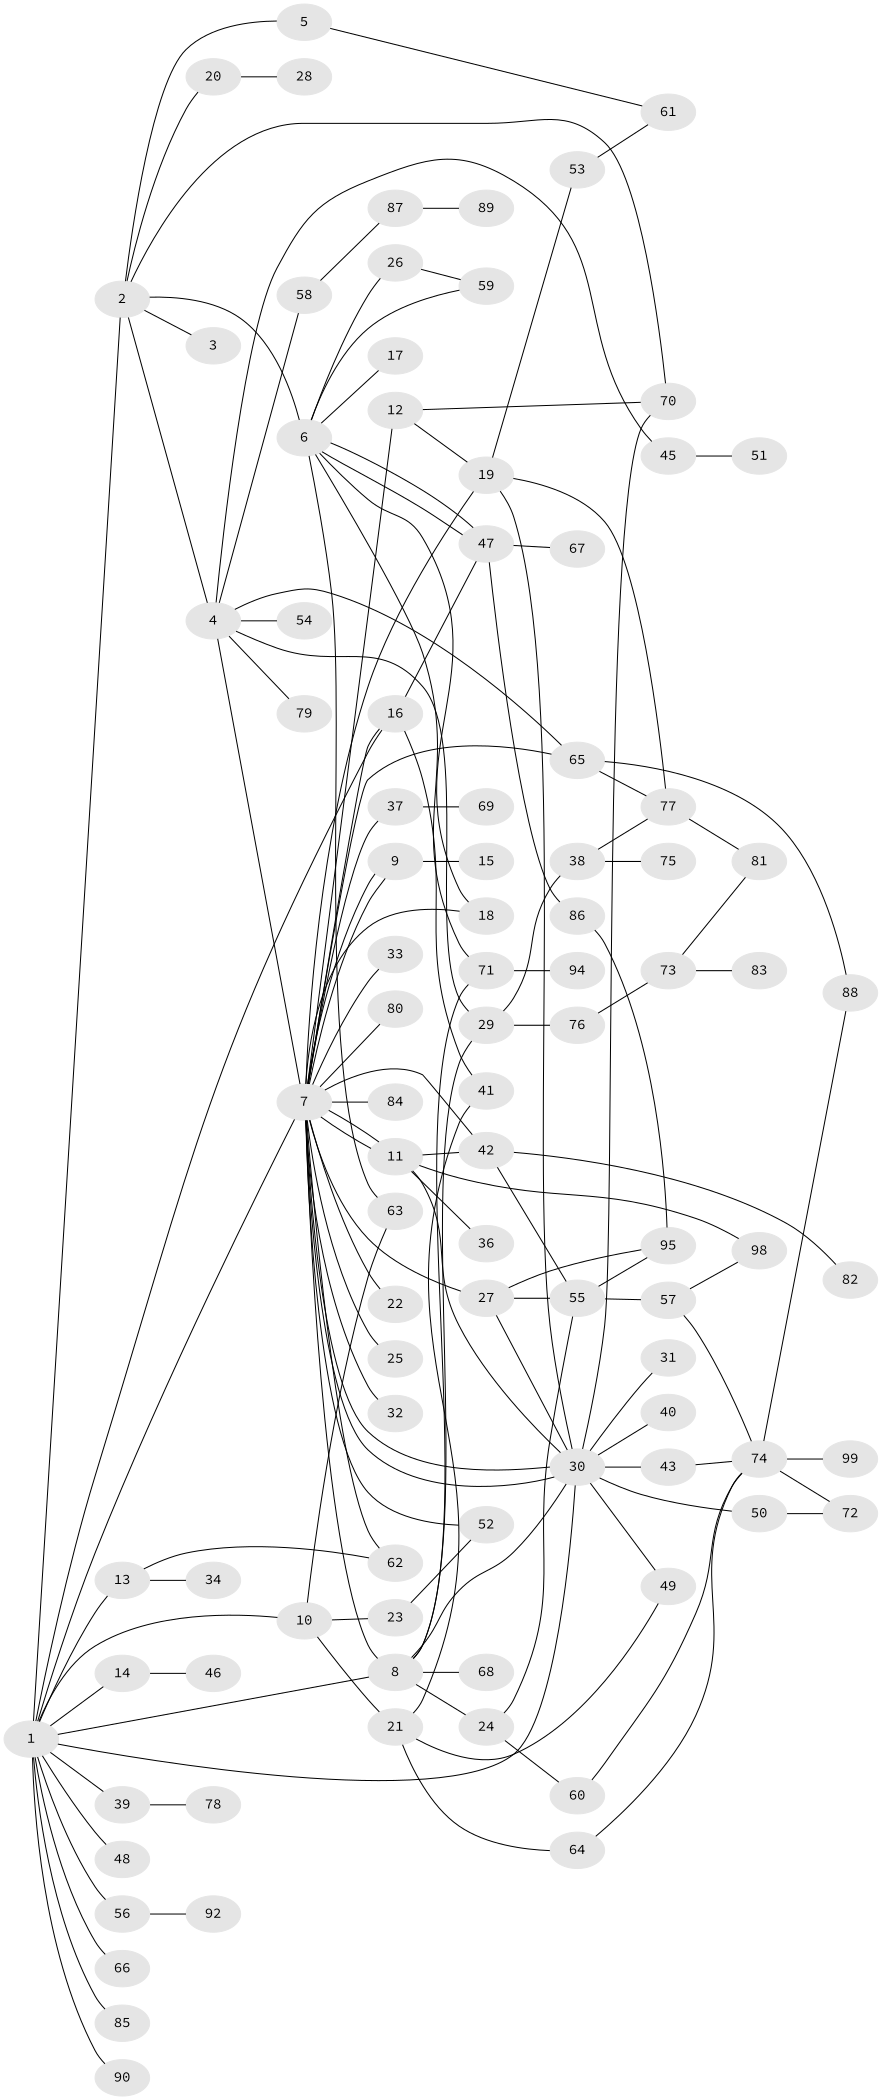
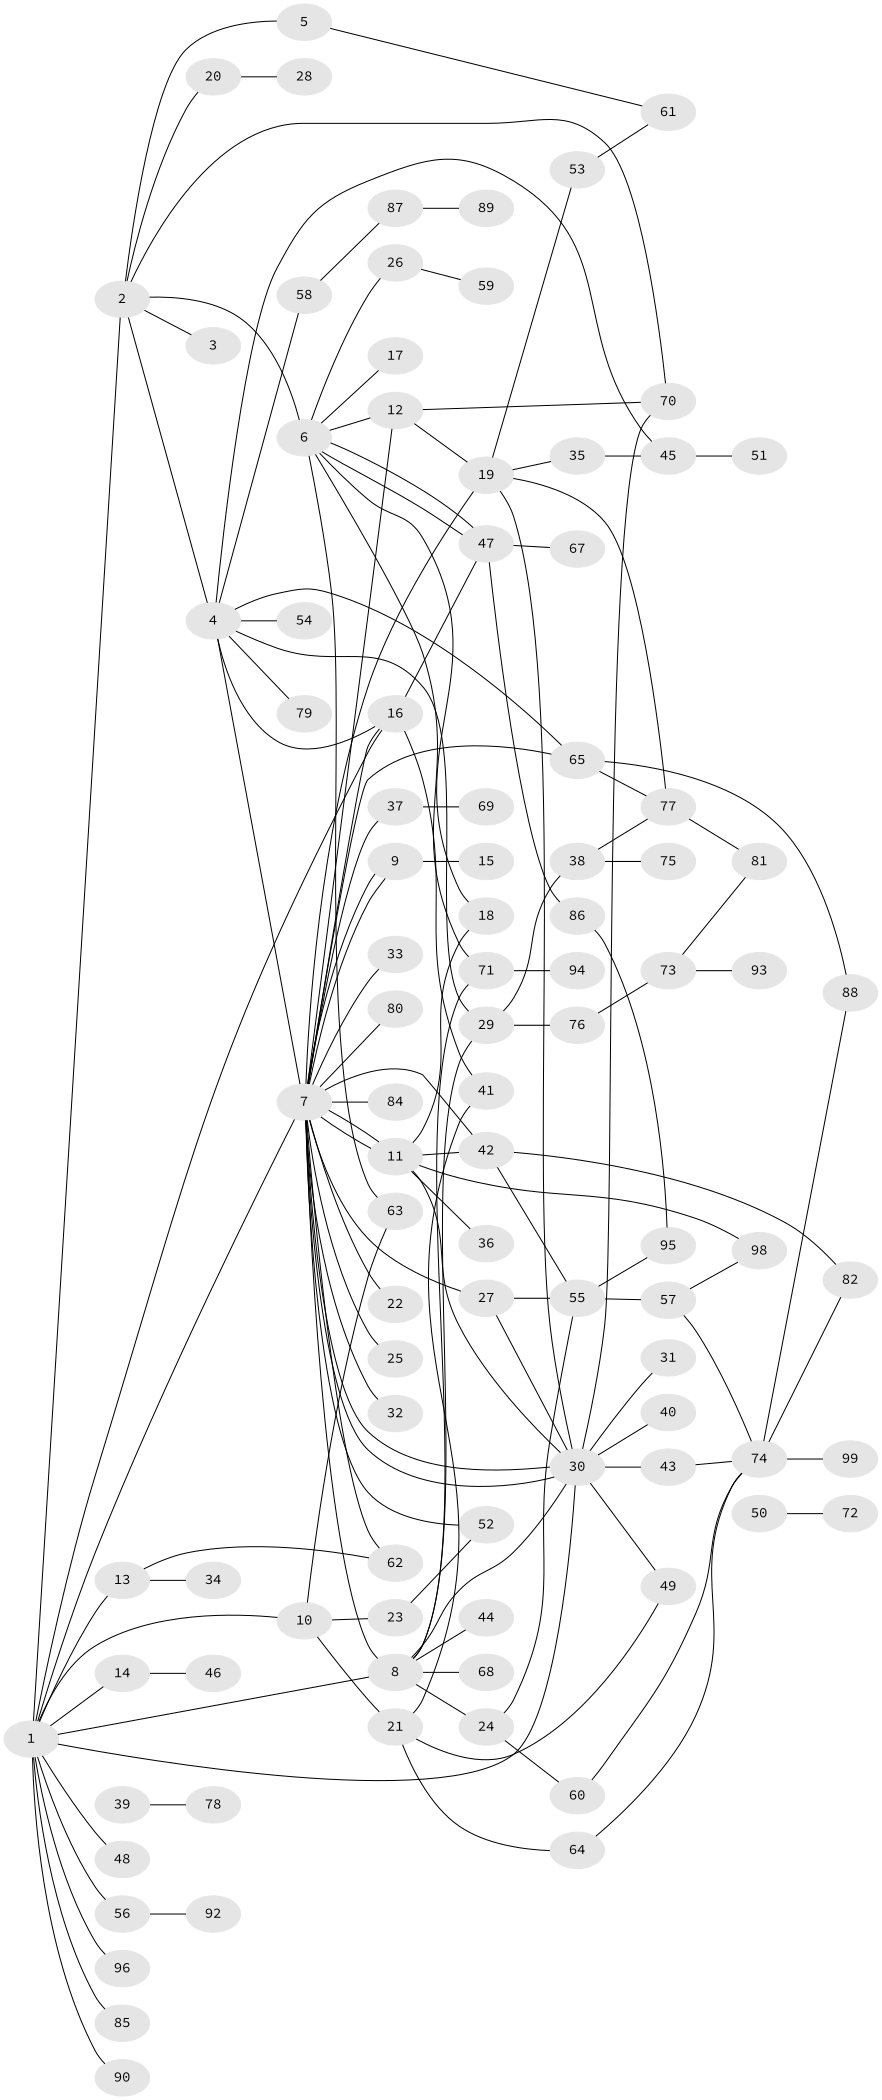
edge "59" -- "6": now "12" -- "6"
node "35": added
edge "4" -- "16": added
edge "18" -- "7": now "18" -- "11"
node "83": label "83" -> "93"
edge "95" -- "27": removed
edge "74" -- "72": now "74" -- "82"
edge "30" -- "50": removed
node "44": added
edge "1" -- "39": removed
node "66": label "66" -> "96"
